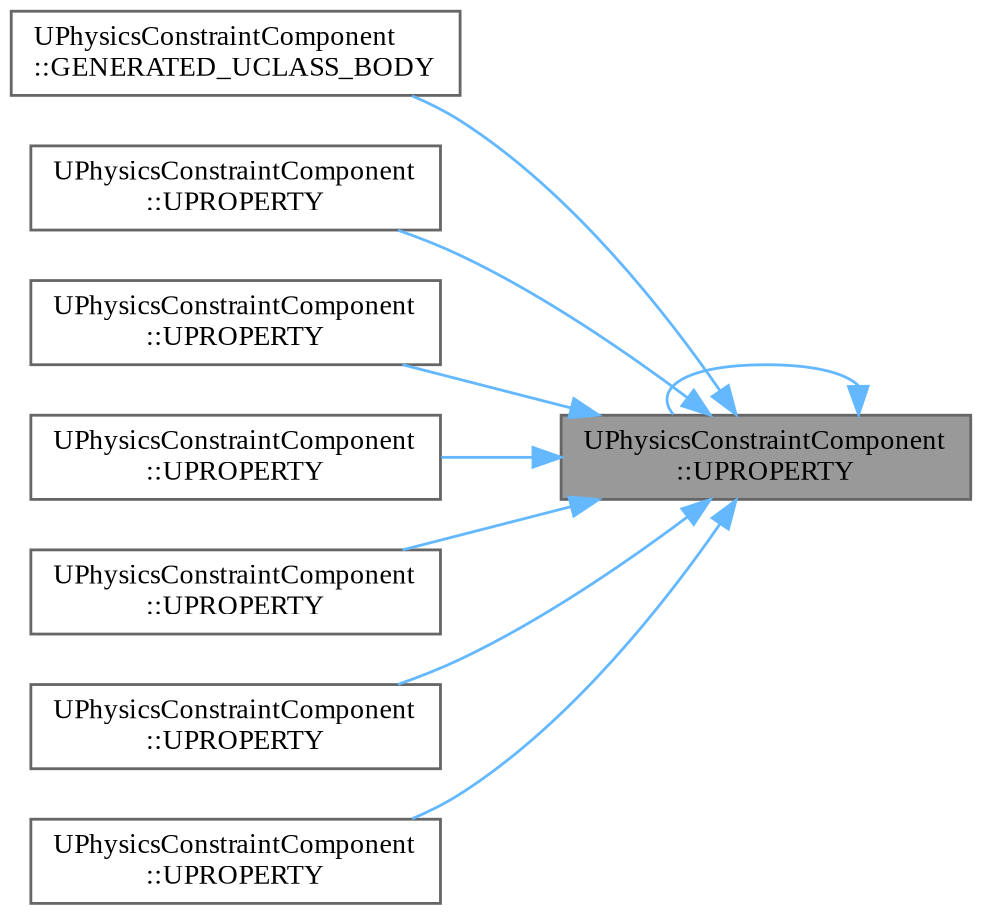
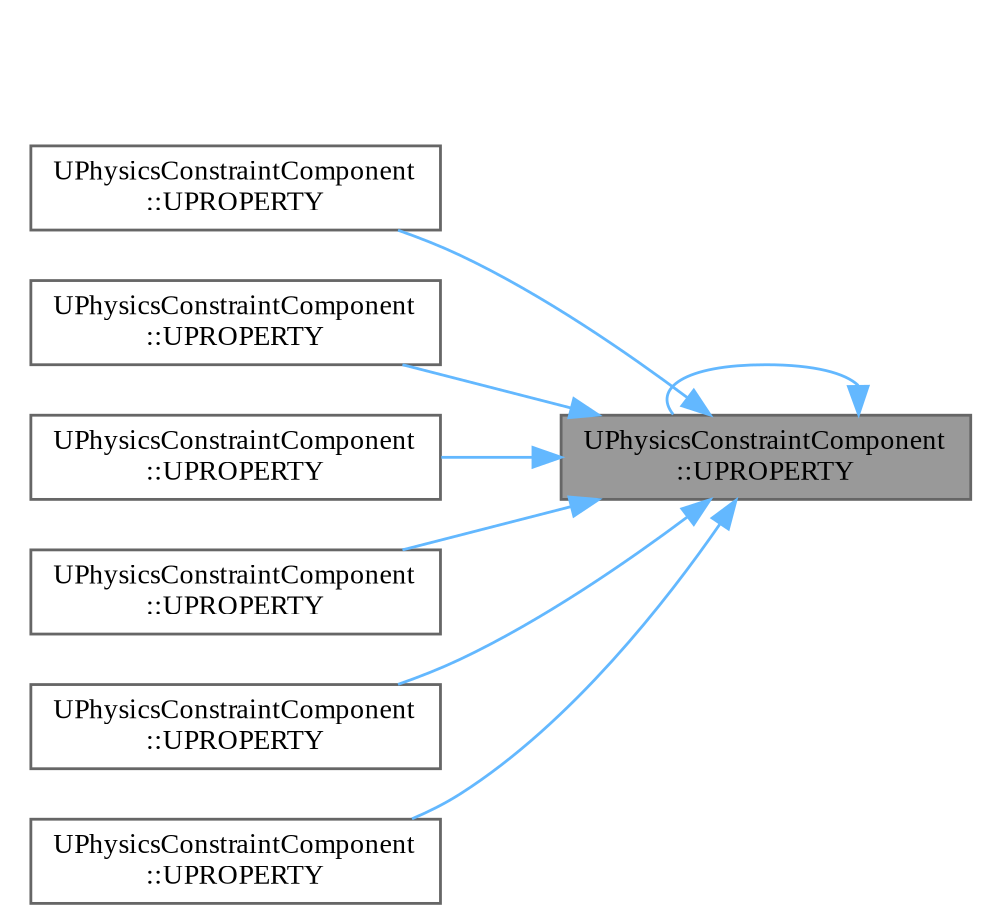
node "UPhysicsConstraintComponent ::GENERATED_UCLASS_BODY": removed
